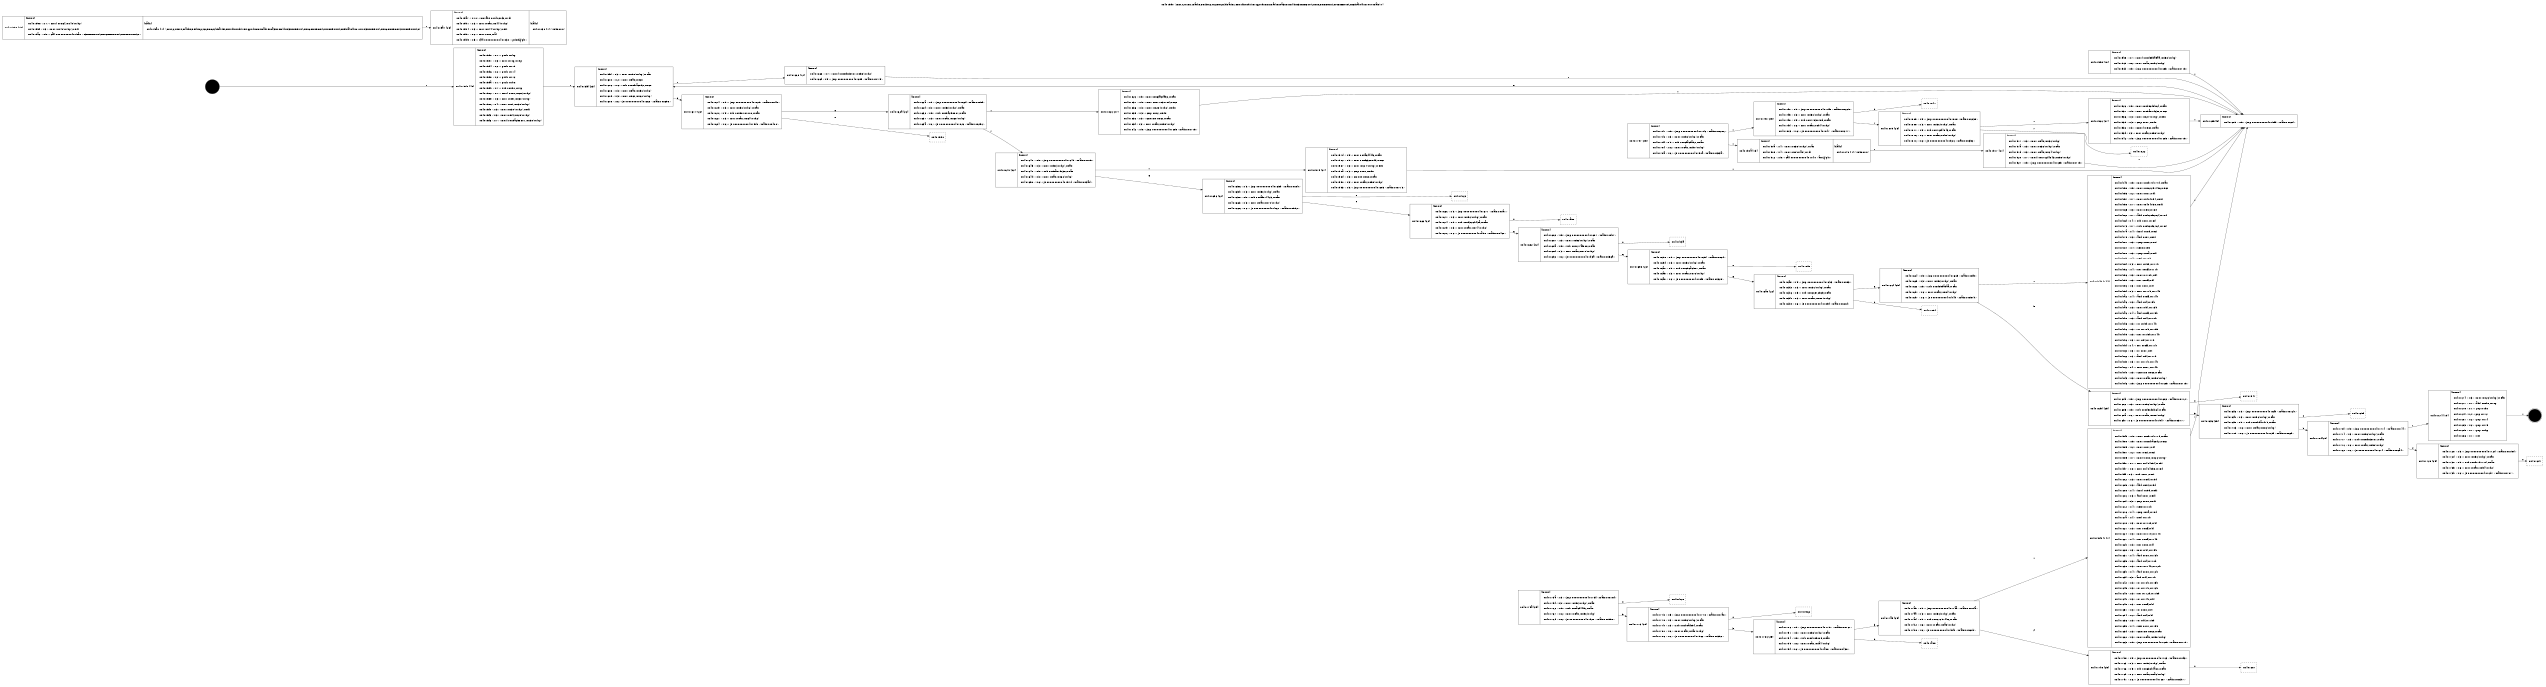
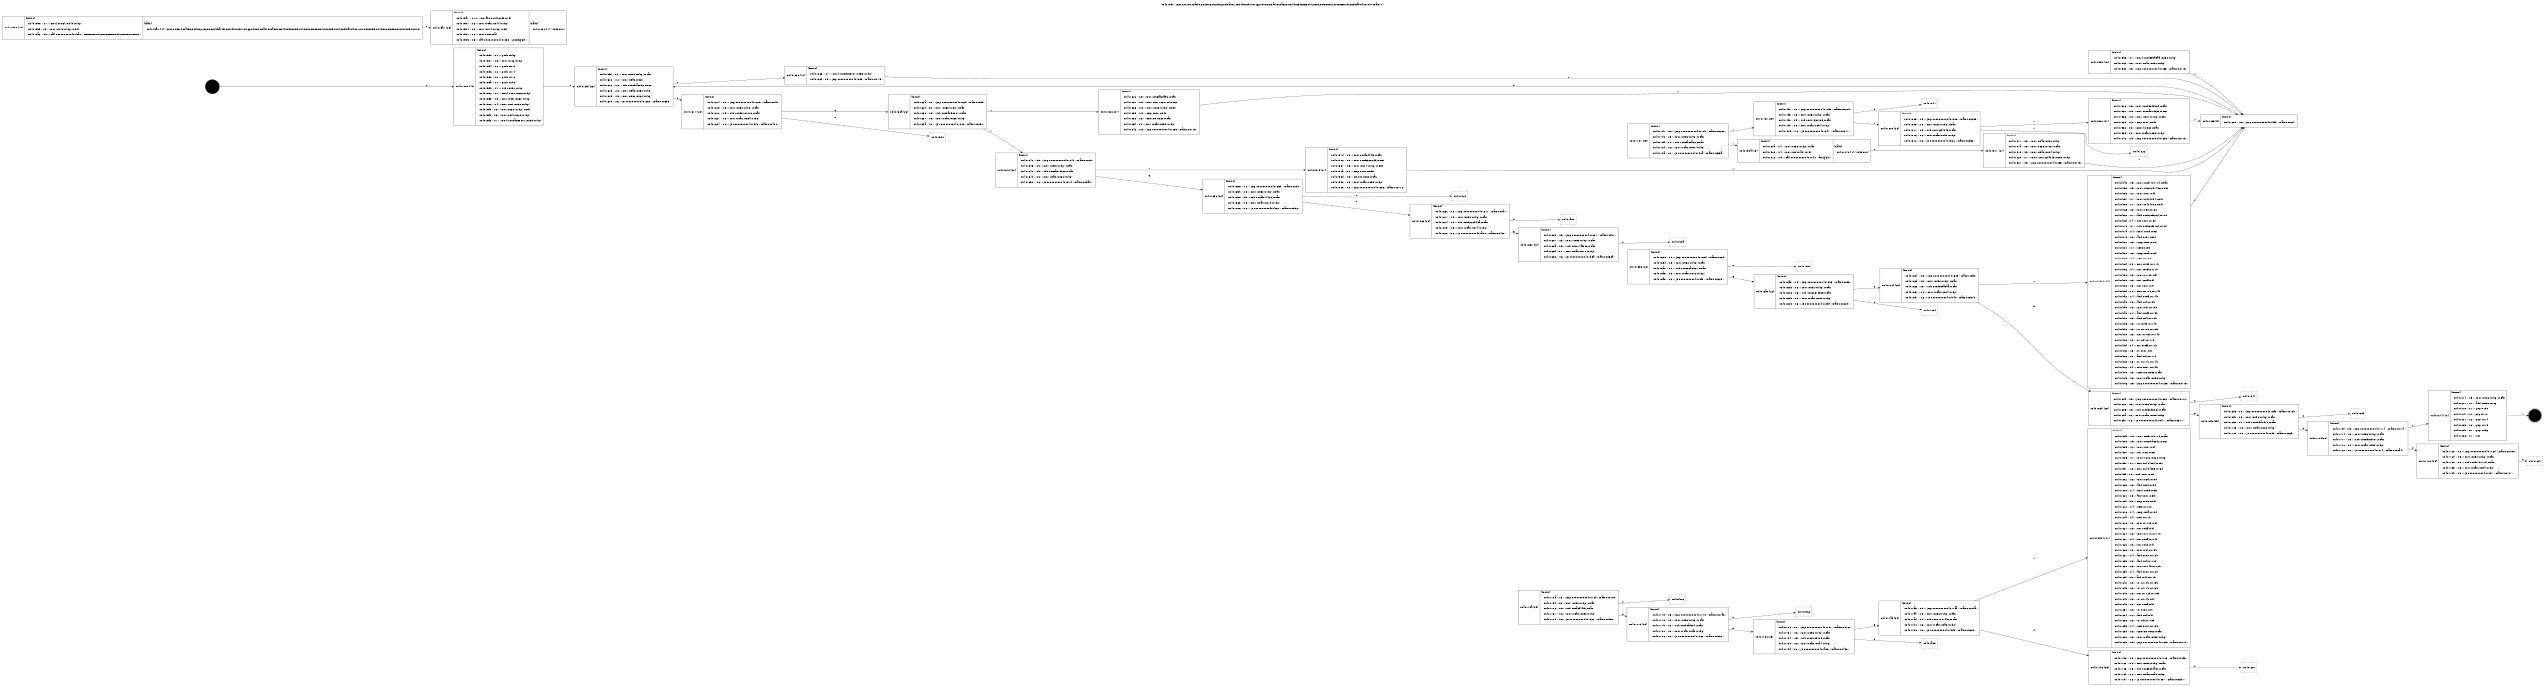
edge "0x401682 [22]" -> "0x401698 [22]": removed, label "6"
edge "0x401bdb [141]" -> "0x401ce5 [5]": removed, label "1"
